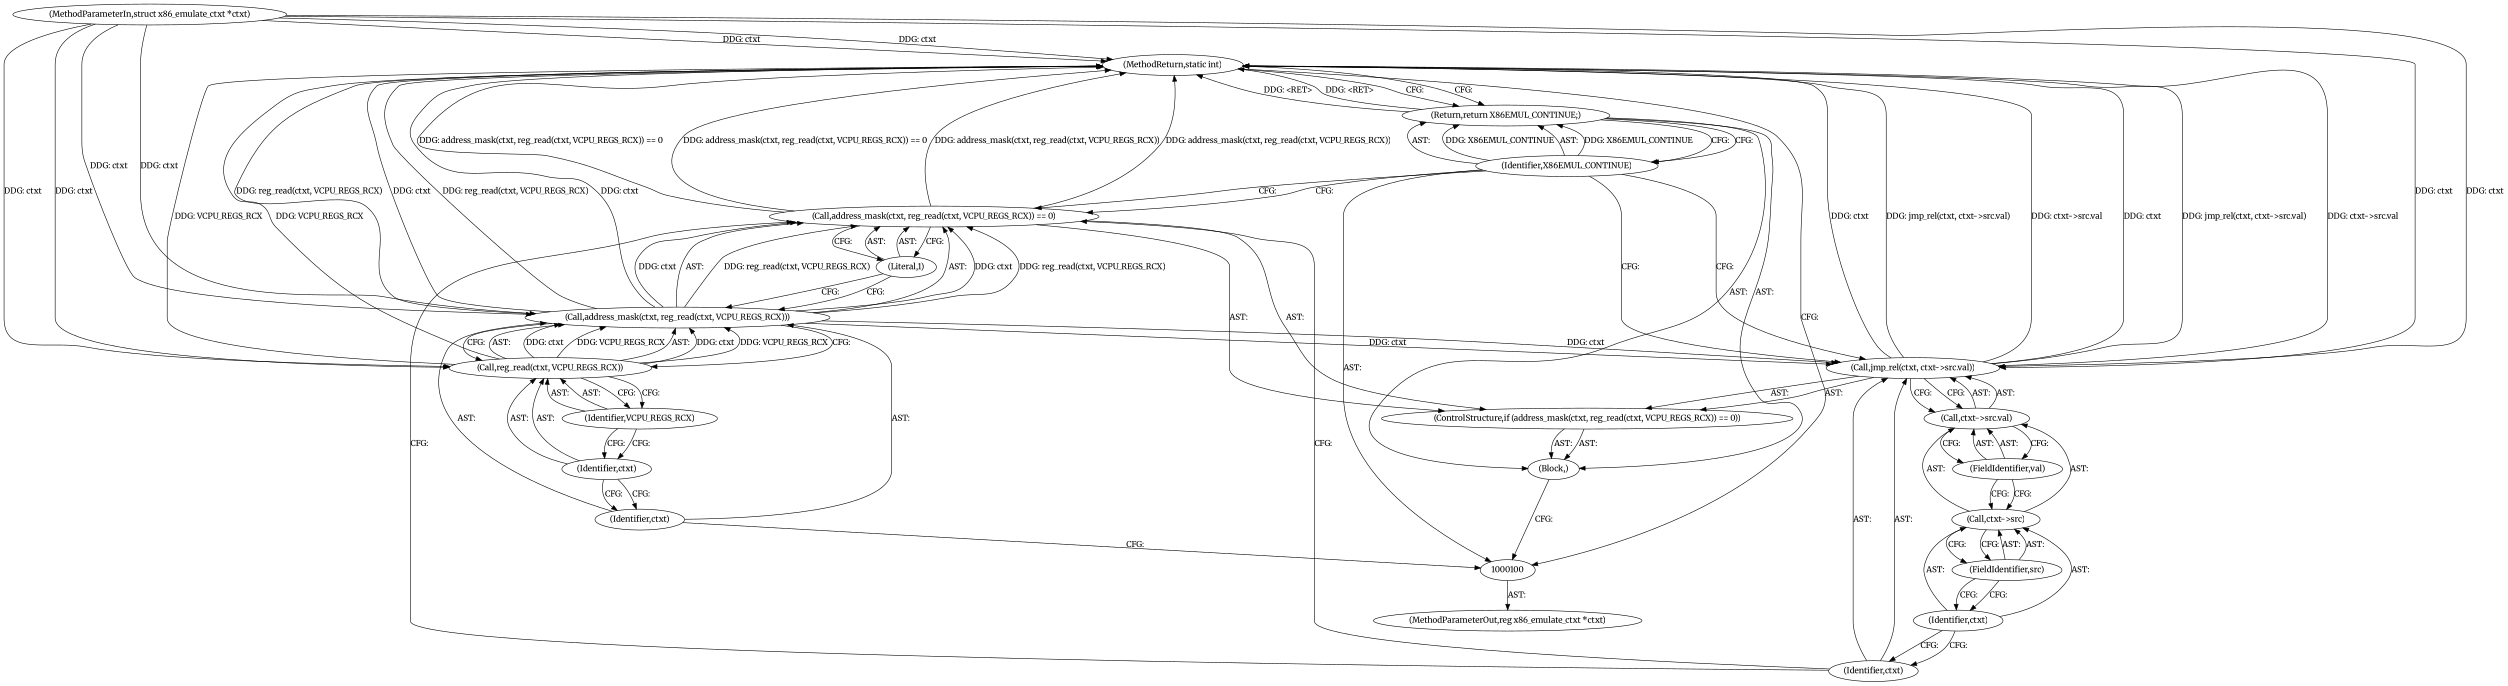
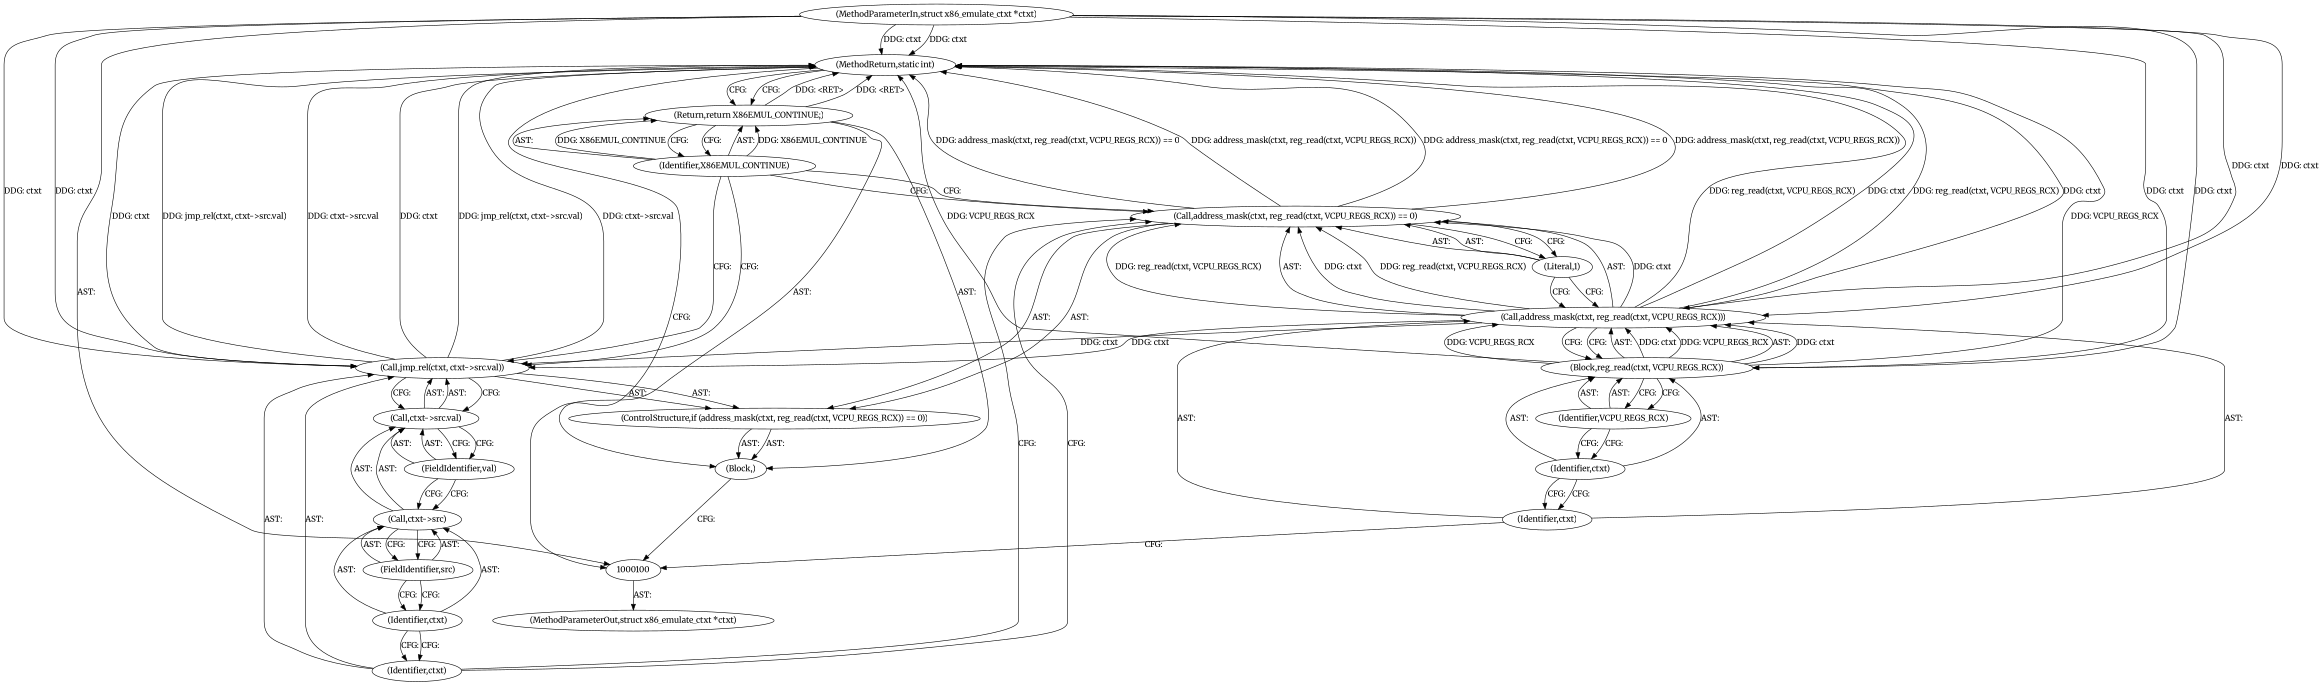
edge "(Identifier,X86EMUL_CONTINUE)" -> "1000100": now "(MethodParameterIn,struct x86_emulate_ctxt *ctxt)" -> "1000100"
node "(Call,reg_read(ctxt, VCPU_REGS_RCX))": label "(Call,reg_read(ctxt, VCPU_REGS_RCX))" -> "(Block,reg_read(ctxt, VCPU_REGS_RCX))"
node "(MethodParameterOut,reg x86_emulate_ctxt *ctxt)": label "(MethodParameterOut,reg x86_emulate_ctxt *ctxt)" -> "(MethodParameterOut,struct x86_emulate_ctxt *ctxt)"
